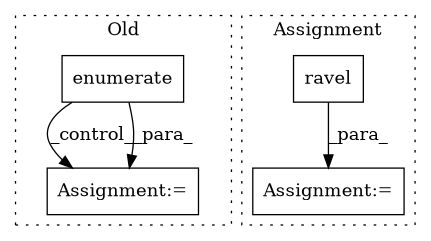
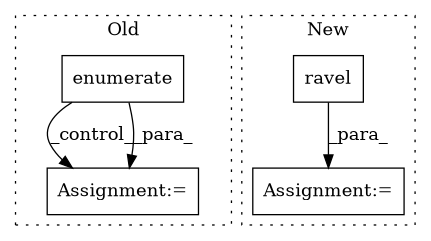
cluster "Assignment": label "Assignment" -> "New"
